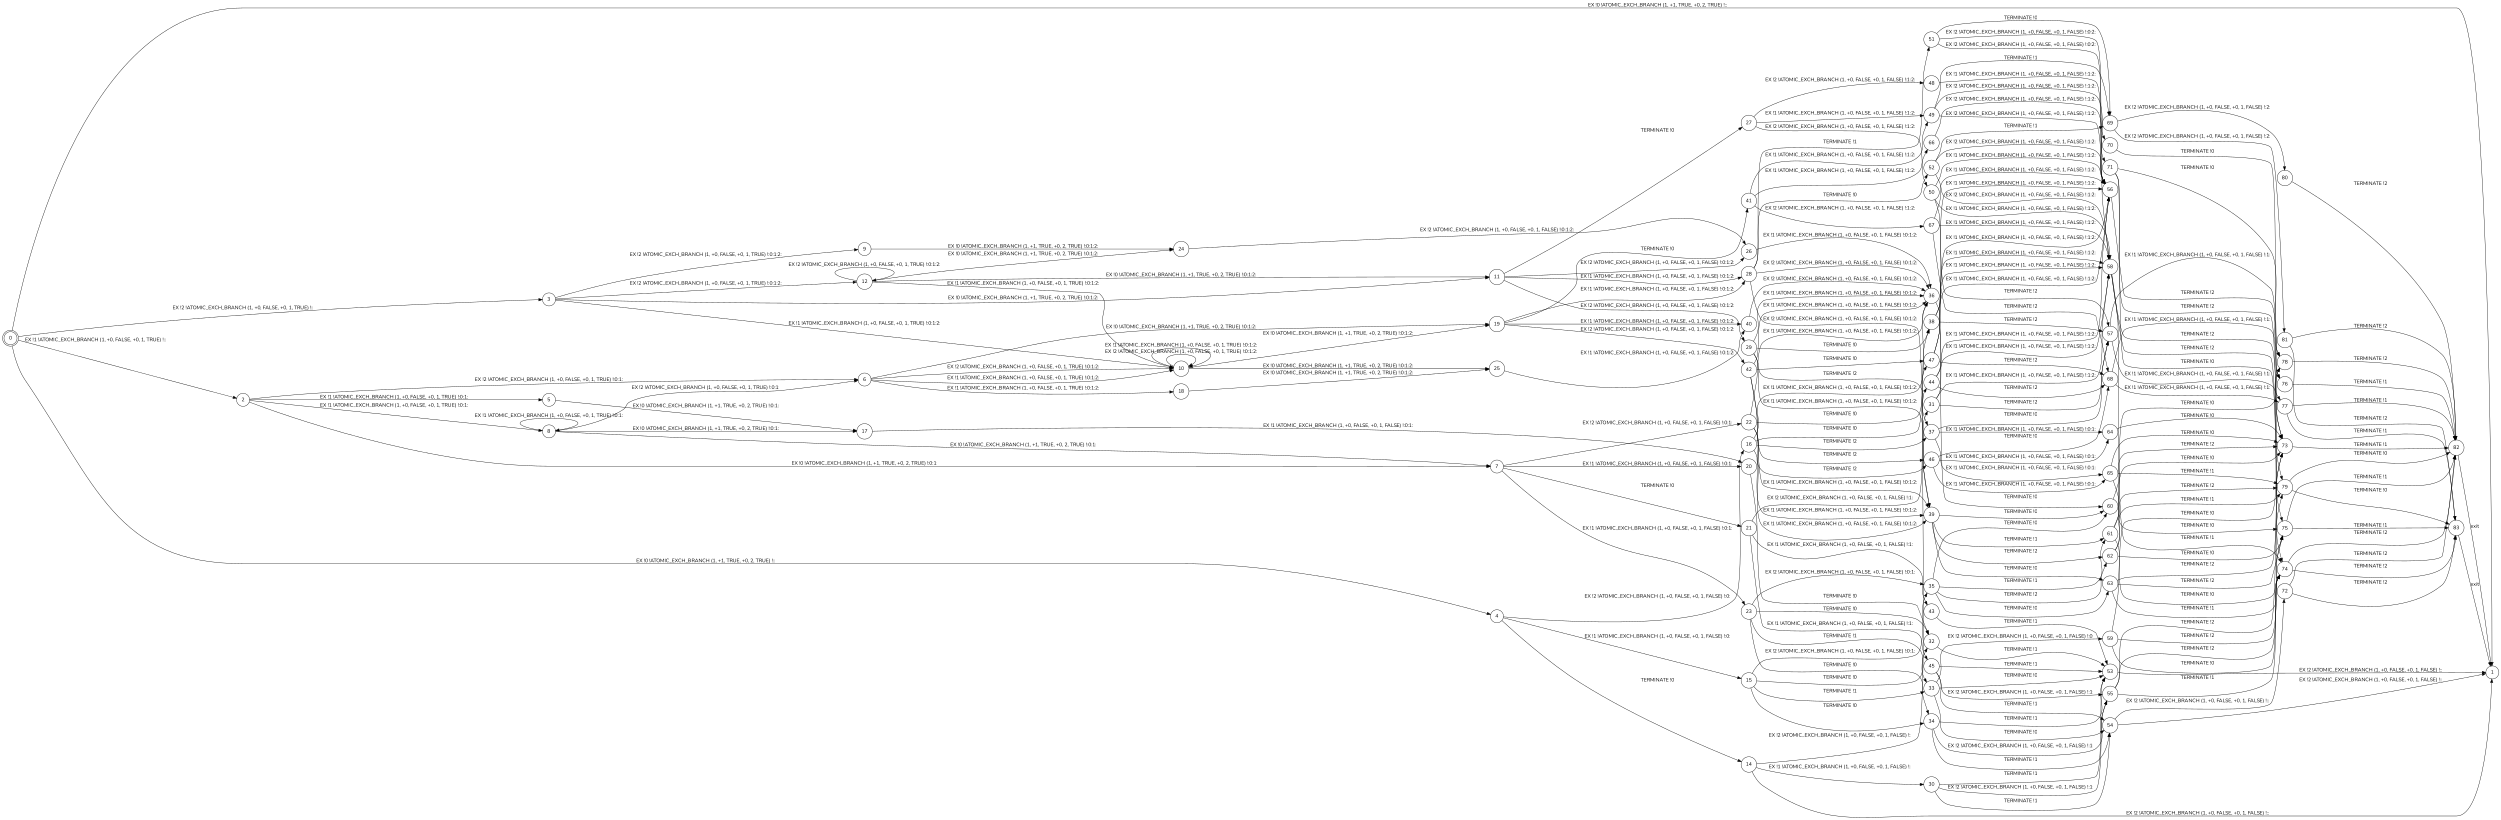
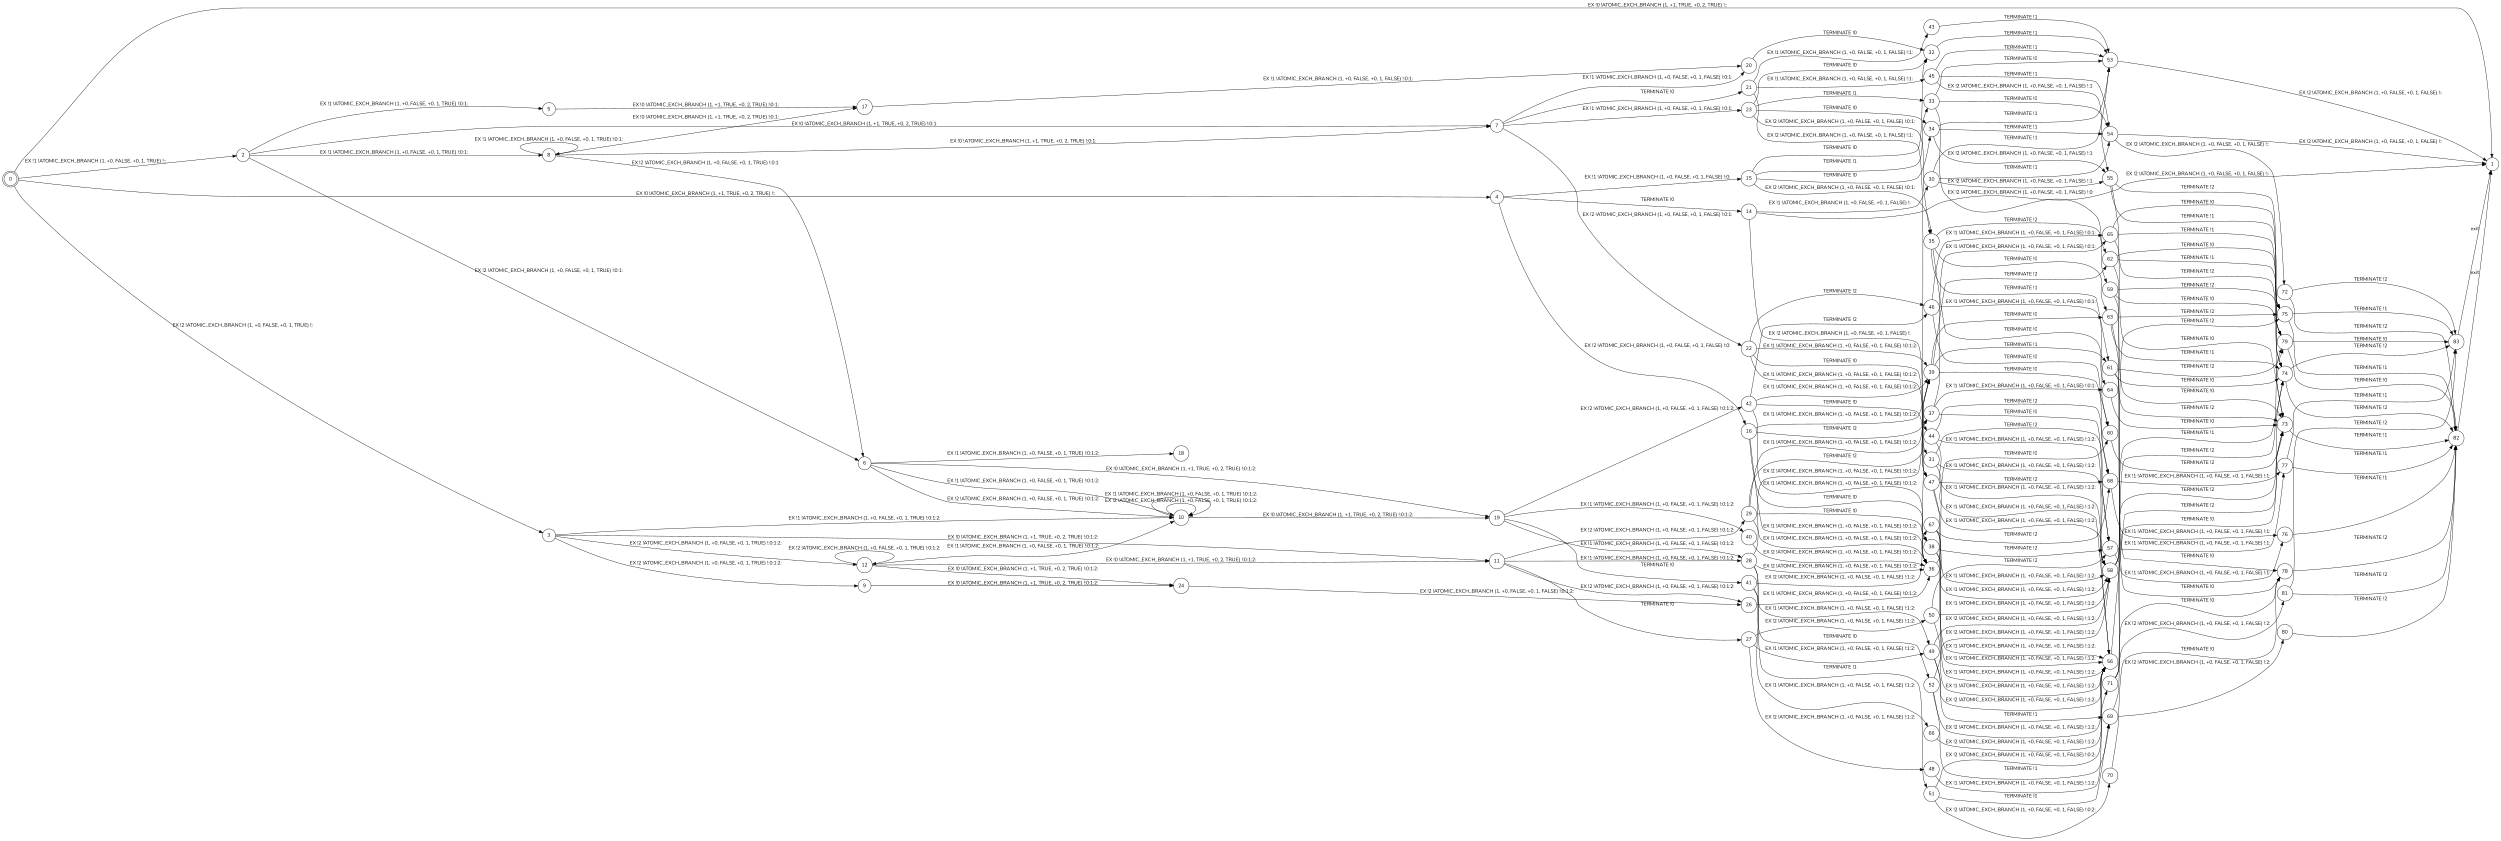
node "25": removed
